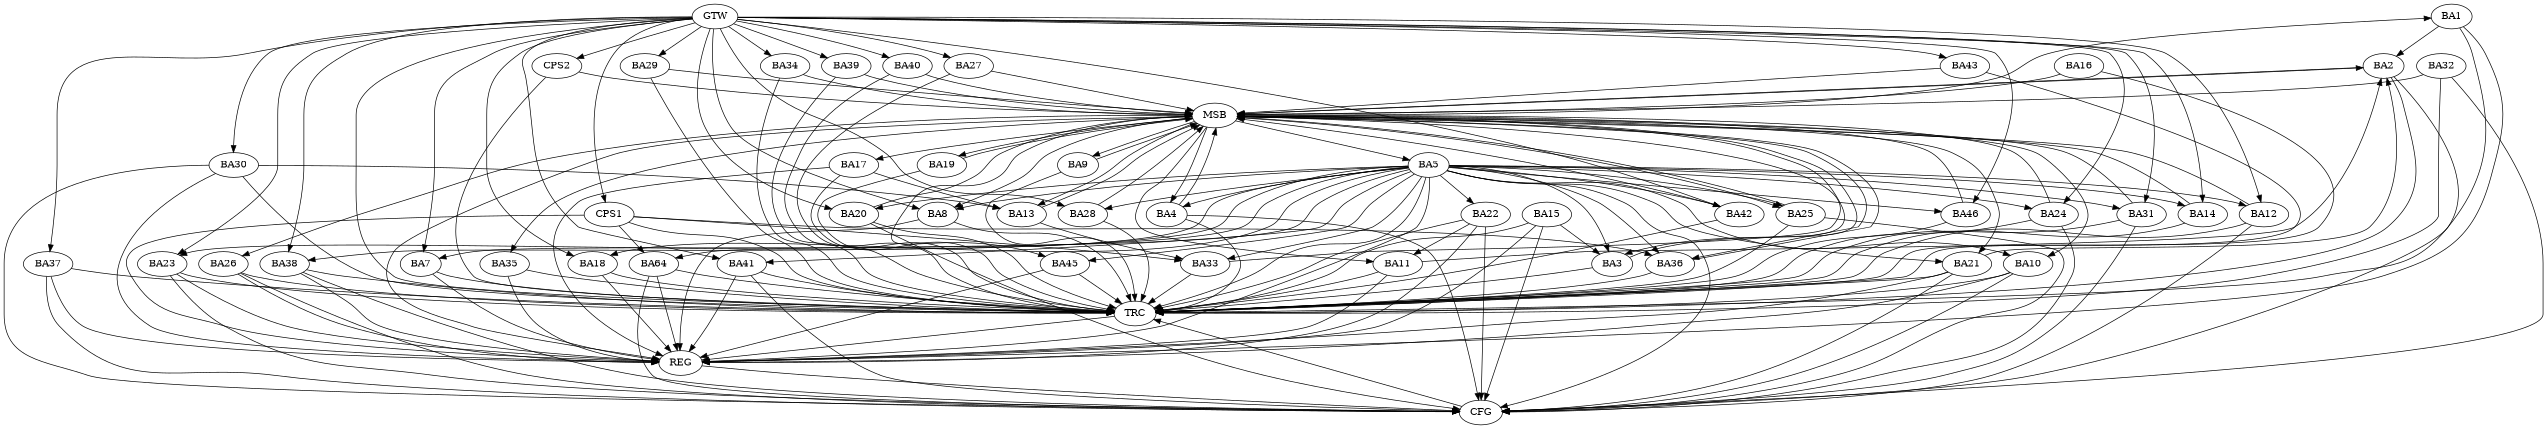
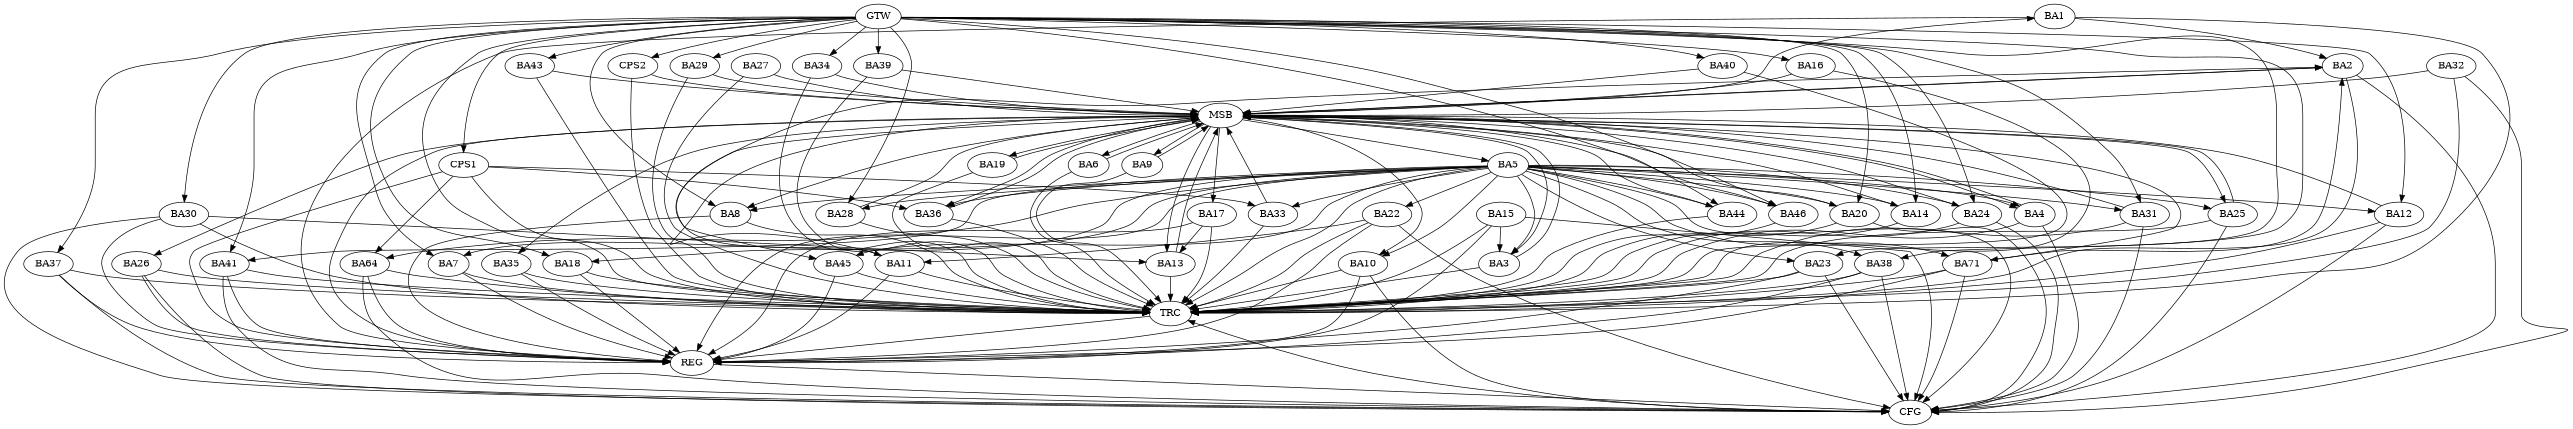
edge "GTW" -> "BA27": now "GTW" -> "BA16"
node "BA6": added
node "BA42": label "BA42" -> "BA44"
edge "BA13" -> "BA33": now "BA13" -> "TRC"
node "BA21": label "BA21" -> "BA71"
